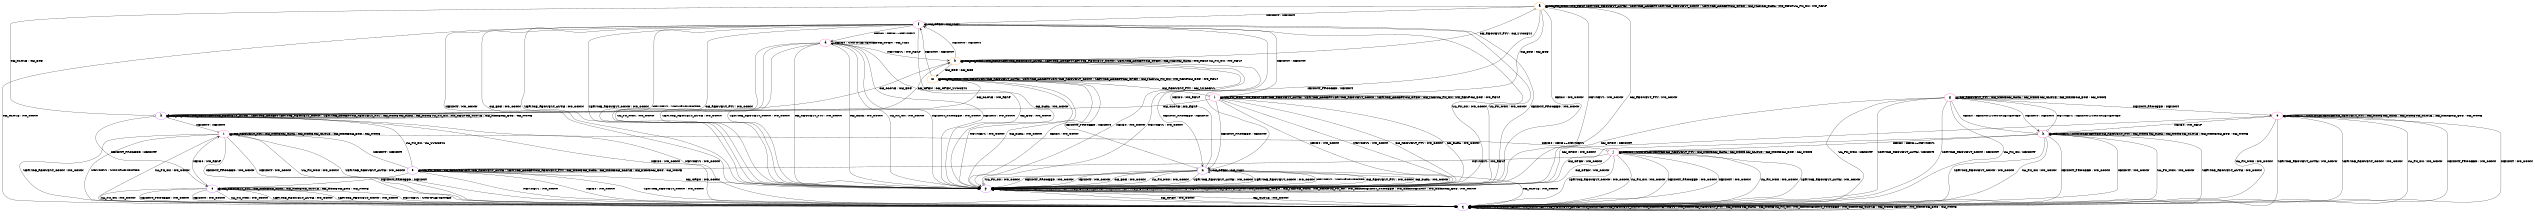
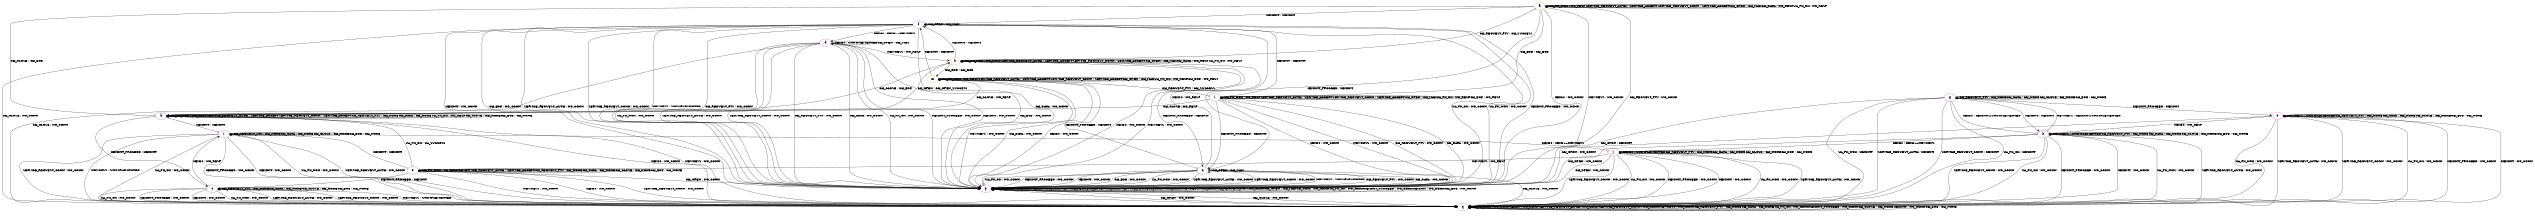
edge "d" -> "q": added, label "CH_CLOSE / NO_CONN"
